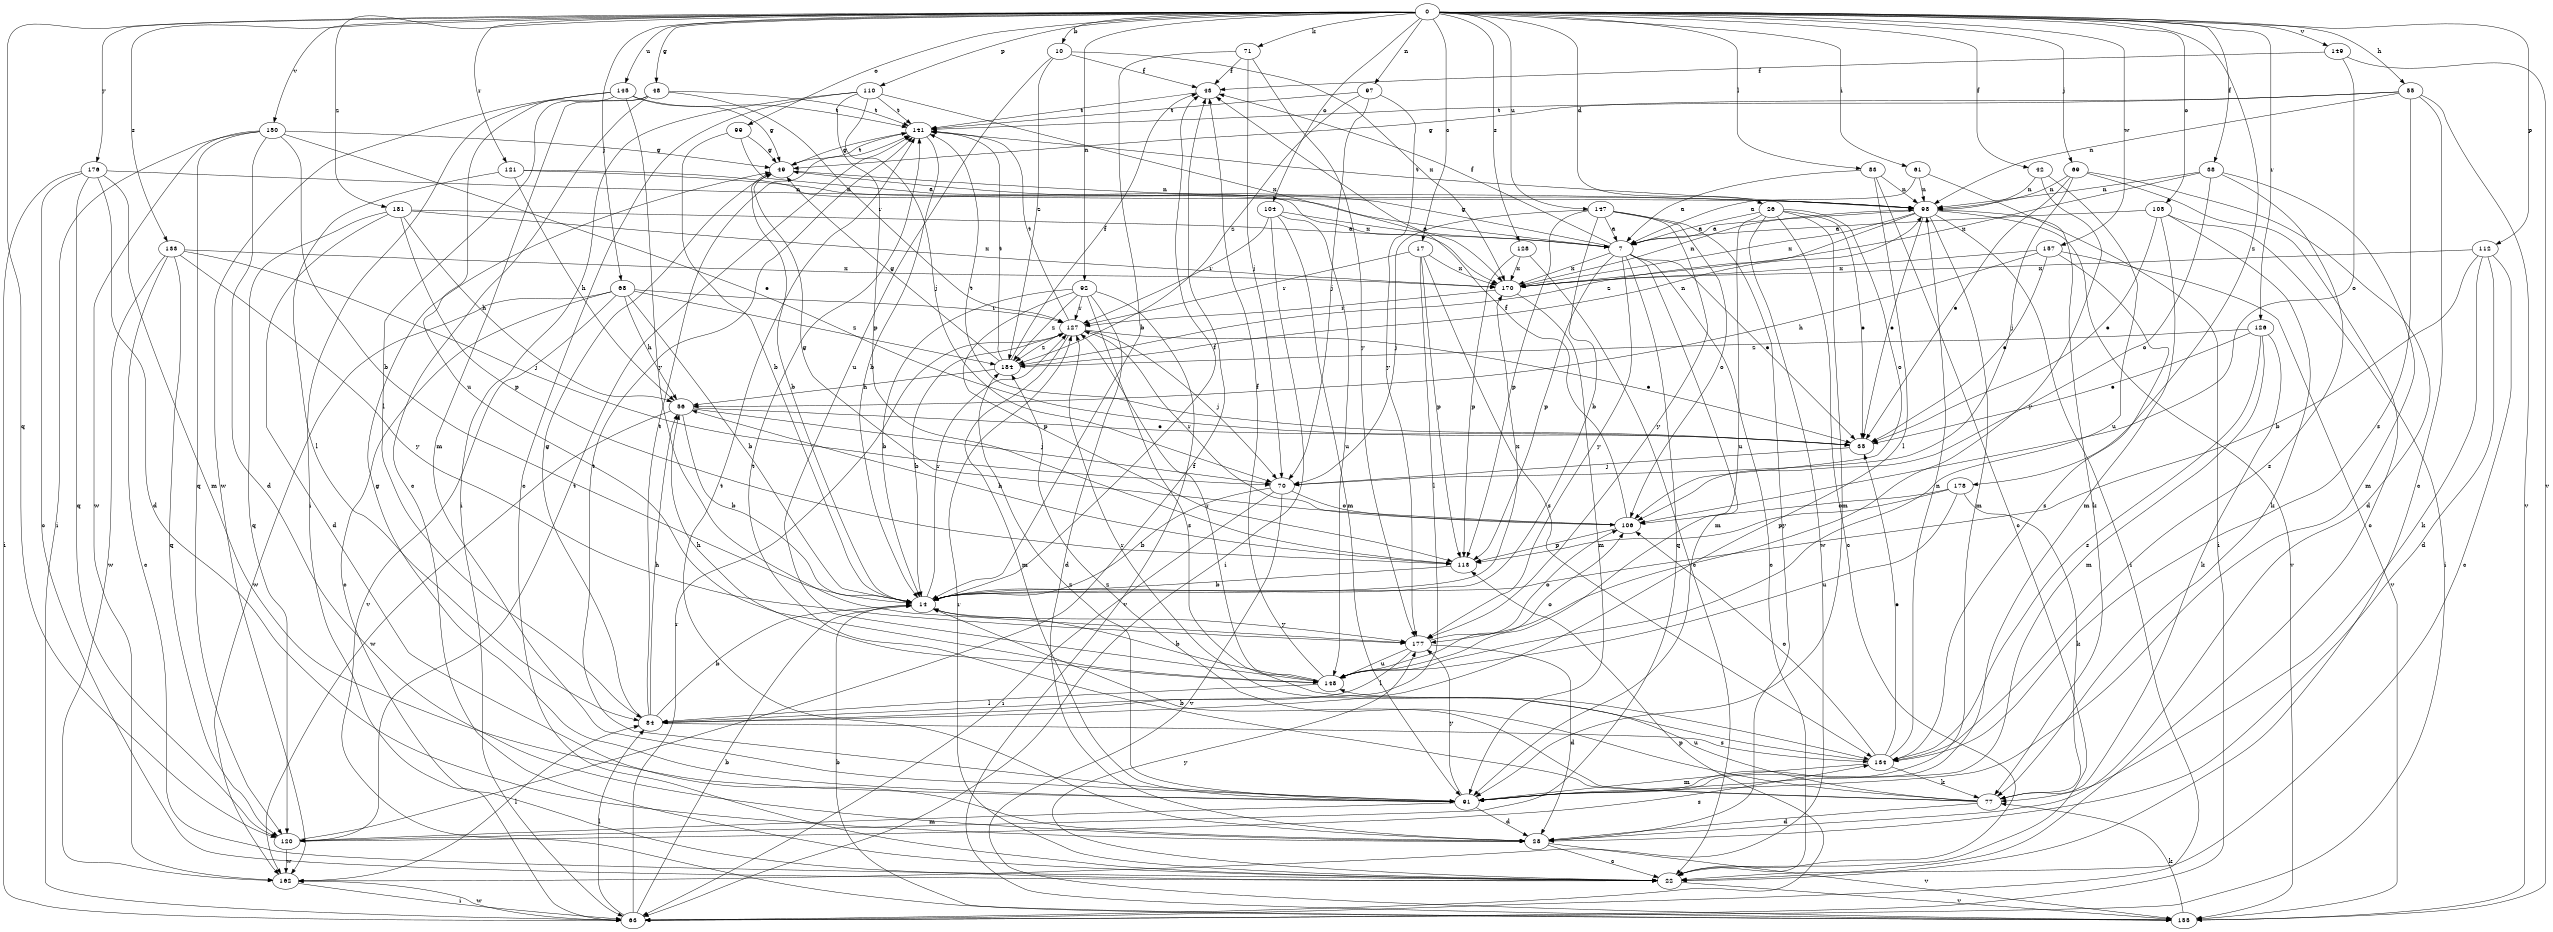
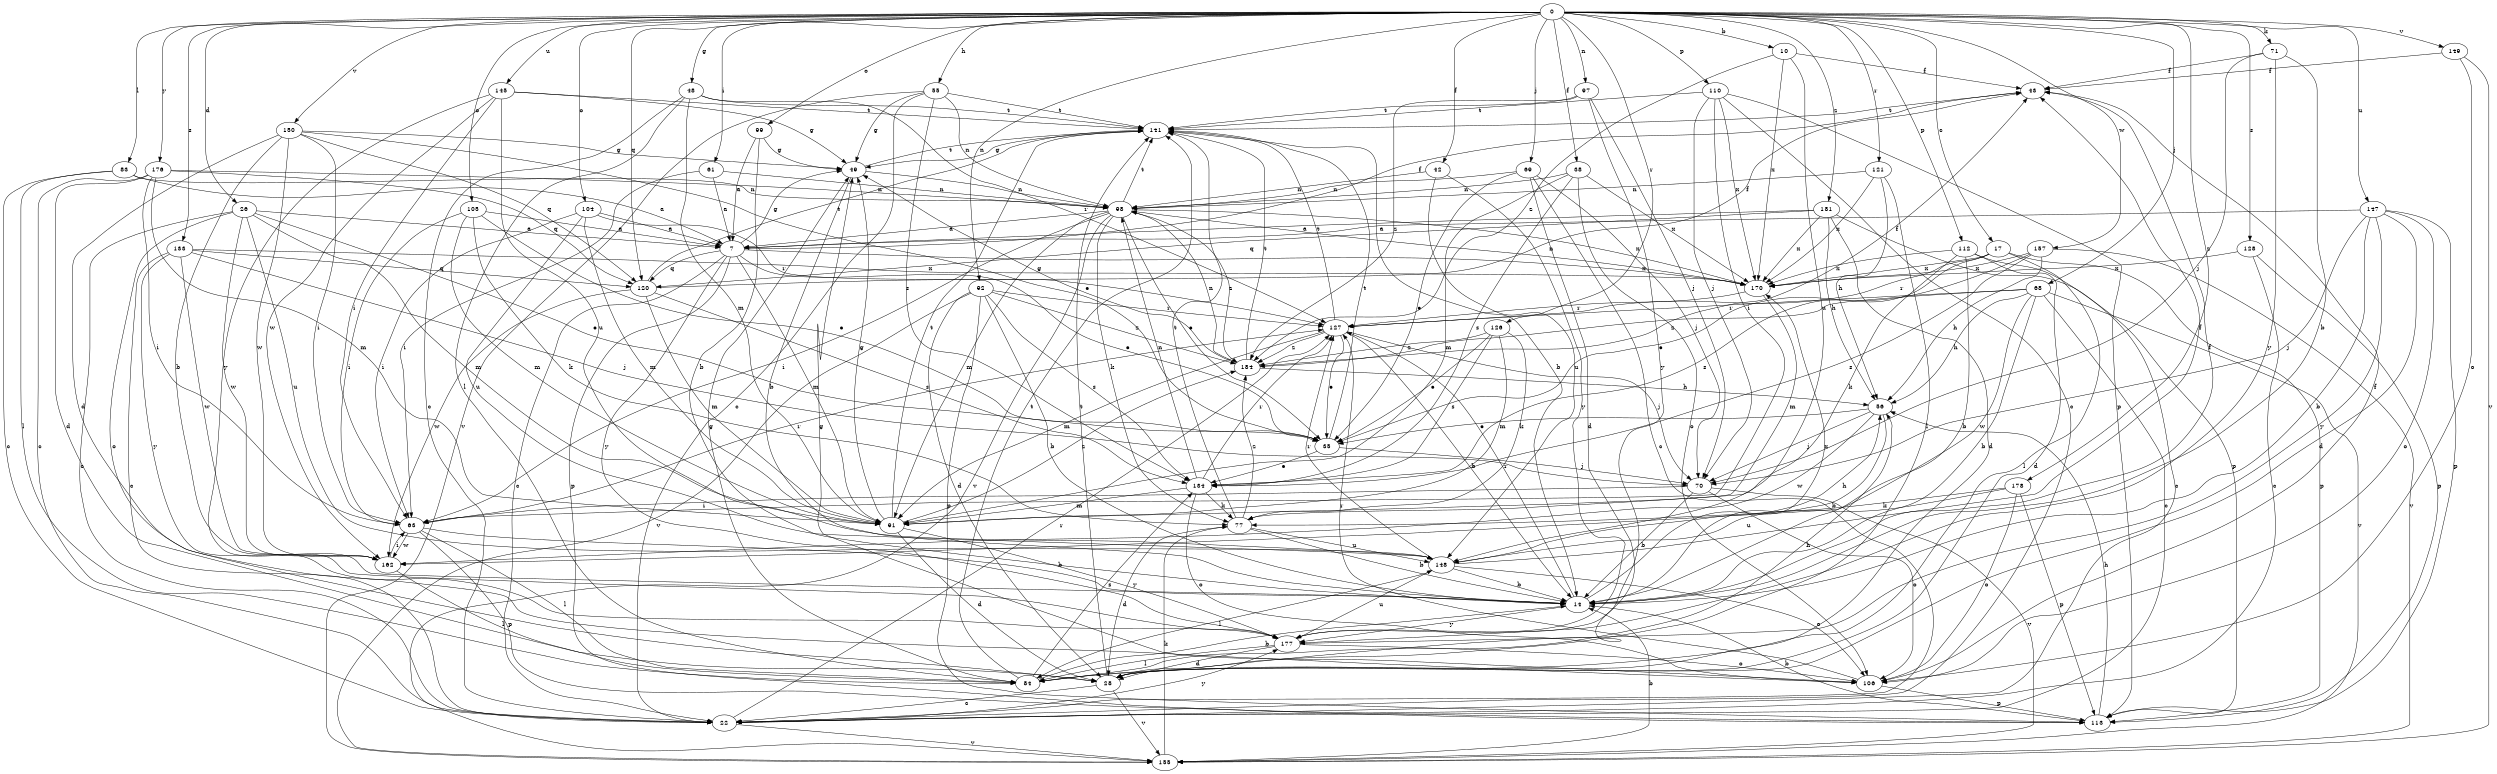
edge "147" -> "28": label "y" -> "d"
edge "134" -> "35": reversed
edge "91" -> "120": reversed
